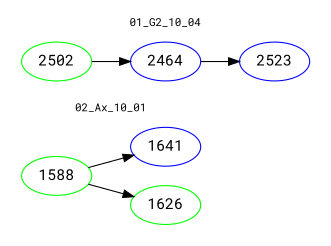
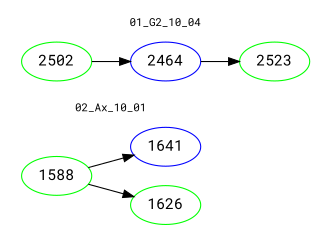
node "2523": color blue -> green
